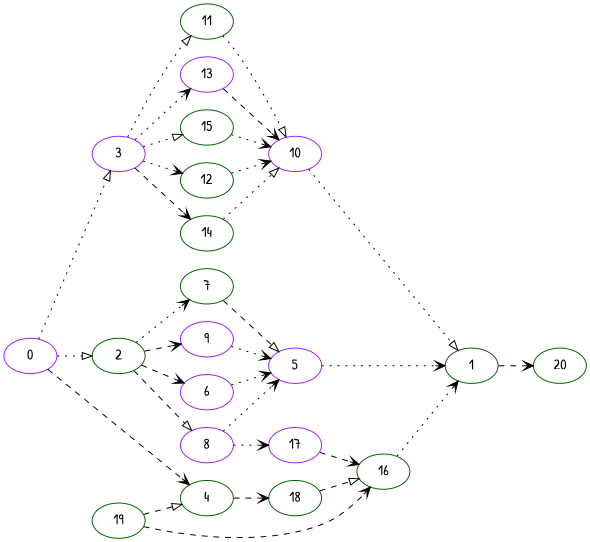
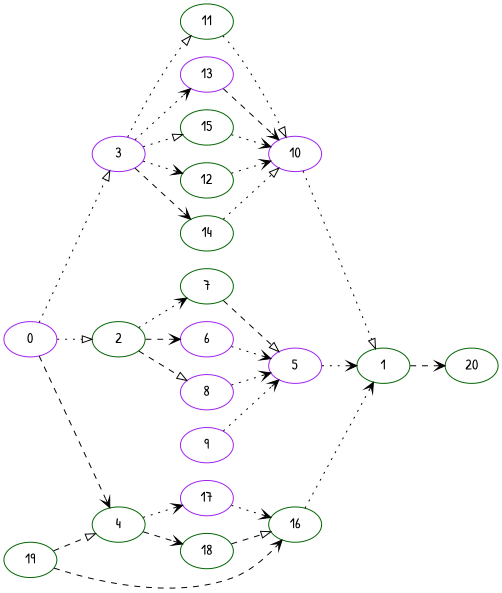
edge "2" -> "9": removed
edge "8" -> "17": now "4" -> "17"
edge "17" -> "16": style dashed -> dotted
